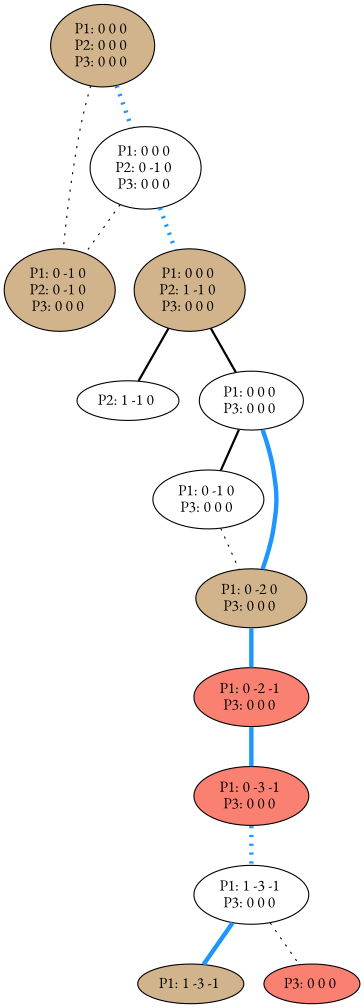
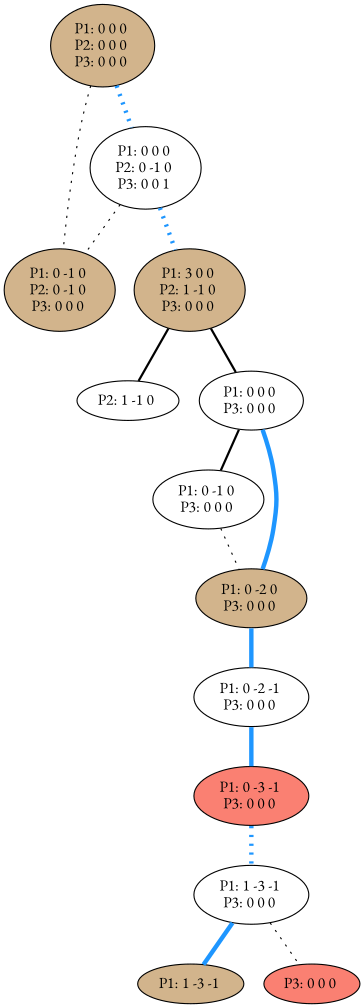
node "P1: 0 0 0 P2: 0 -1 0 P3: 0 0 0": label "P1: 0 0 0 P2: 0 -1 0 P3: 0 0 0" -> "P1: 0 0 0 P2: 0 -1 0 P3: 0 0 1"
node "P1: 0 0 0 P2: 1 -1 0 P3: 0 0 0": label "P1: 0 0 0 P2: 1 -1 0 P3: 0 0 0" -> "P1: 3 0 0 P2: 1 -1 0 P3: 0 0 0"
node "P1: 0 -2 -1 P3: 0 0 0": fillcolor salmon -> white
